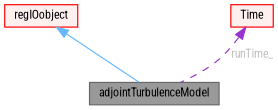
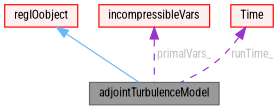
node "incompressibleVars": added
